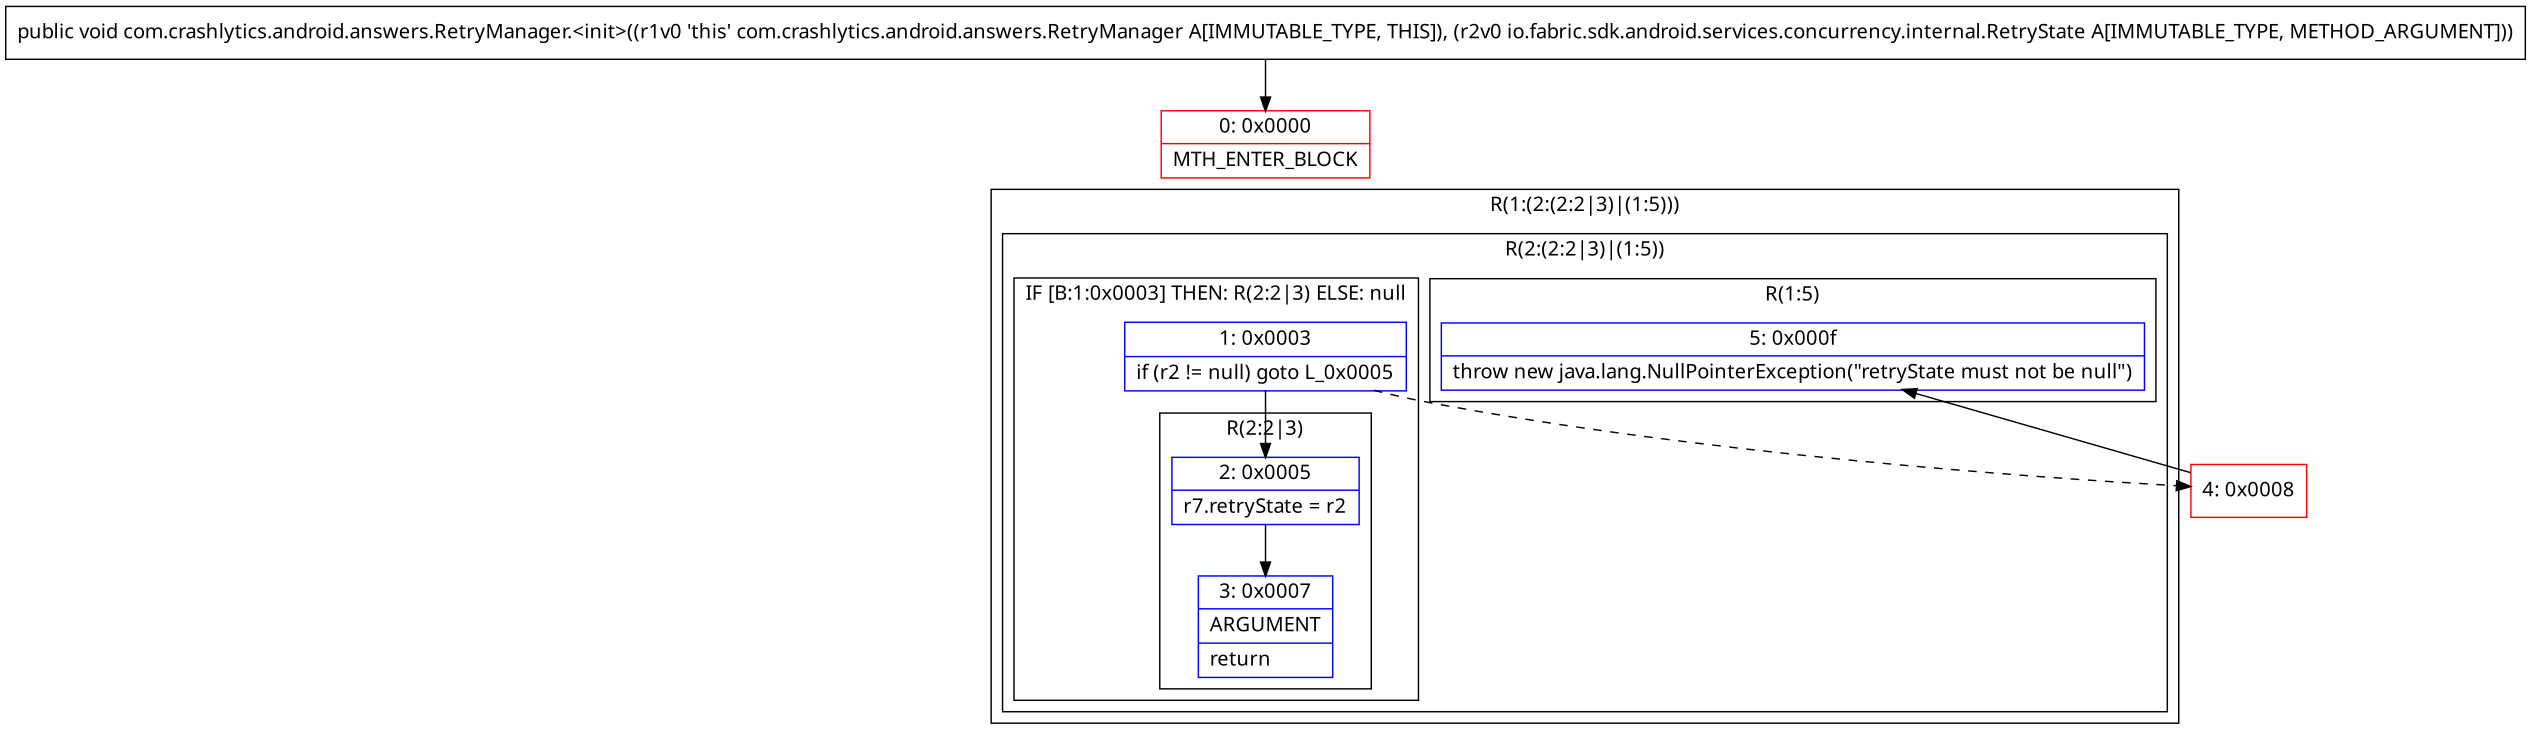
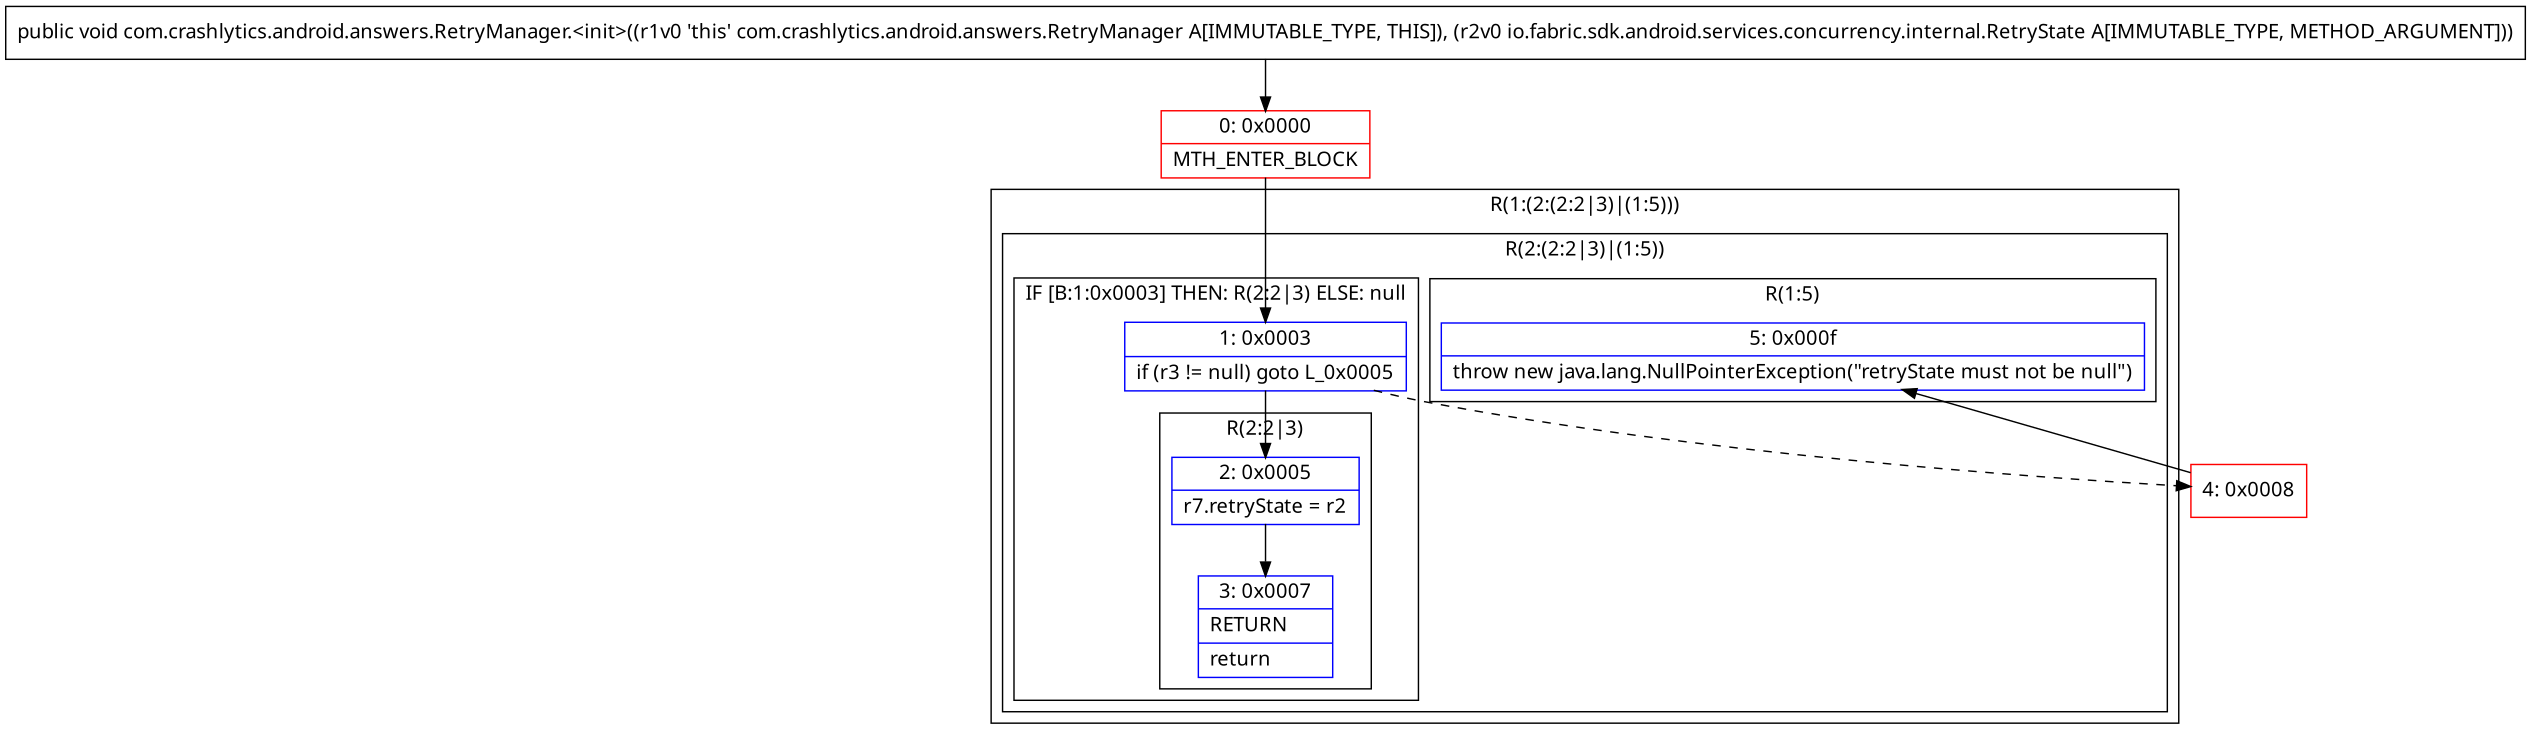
edge "0: 0x0000" -> "1: 0x0003": added
node "1: 0x0003": text "if (r2 != null) goto L_0x0005" -> "if (r3 != null) goto L_0x0005"
node "3: 0x0007": text "ARGUMENT" -> "RETURN"
